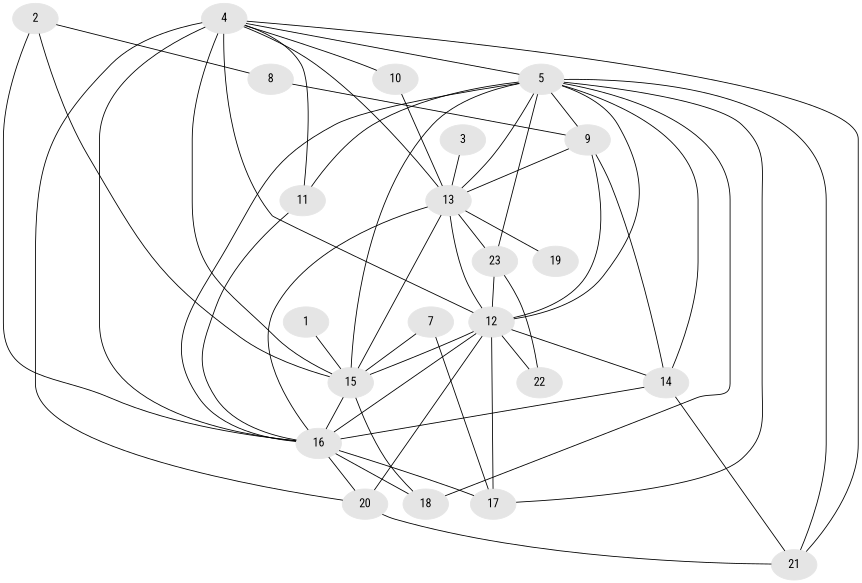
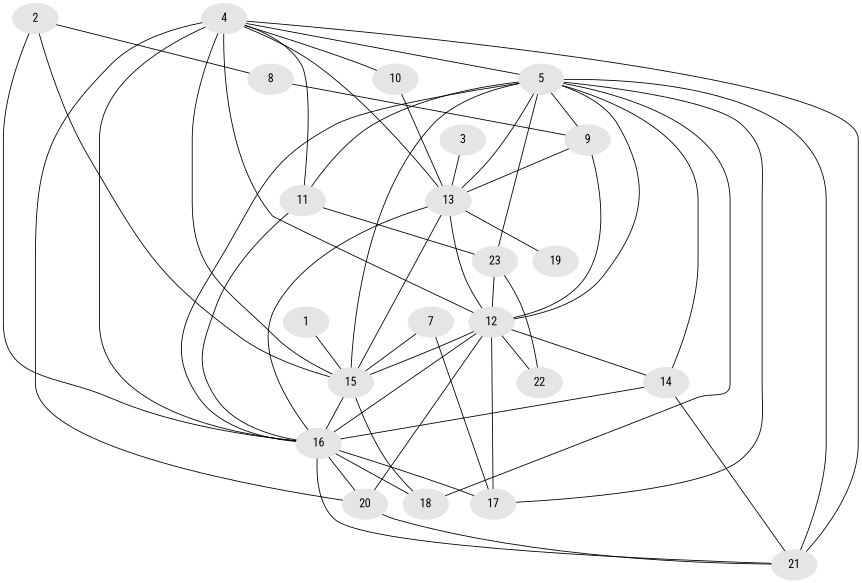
edge "13" -- "23": now "11" -- "23"
edge "9" -- "14": removed
edge "16" -- "21": added
